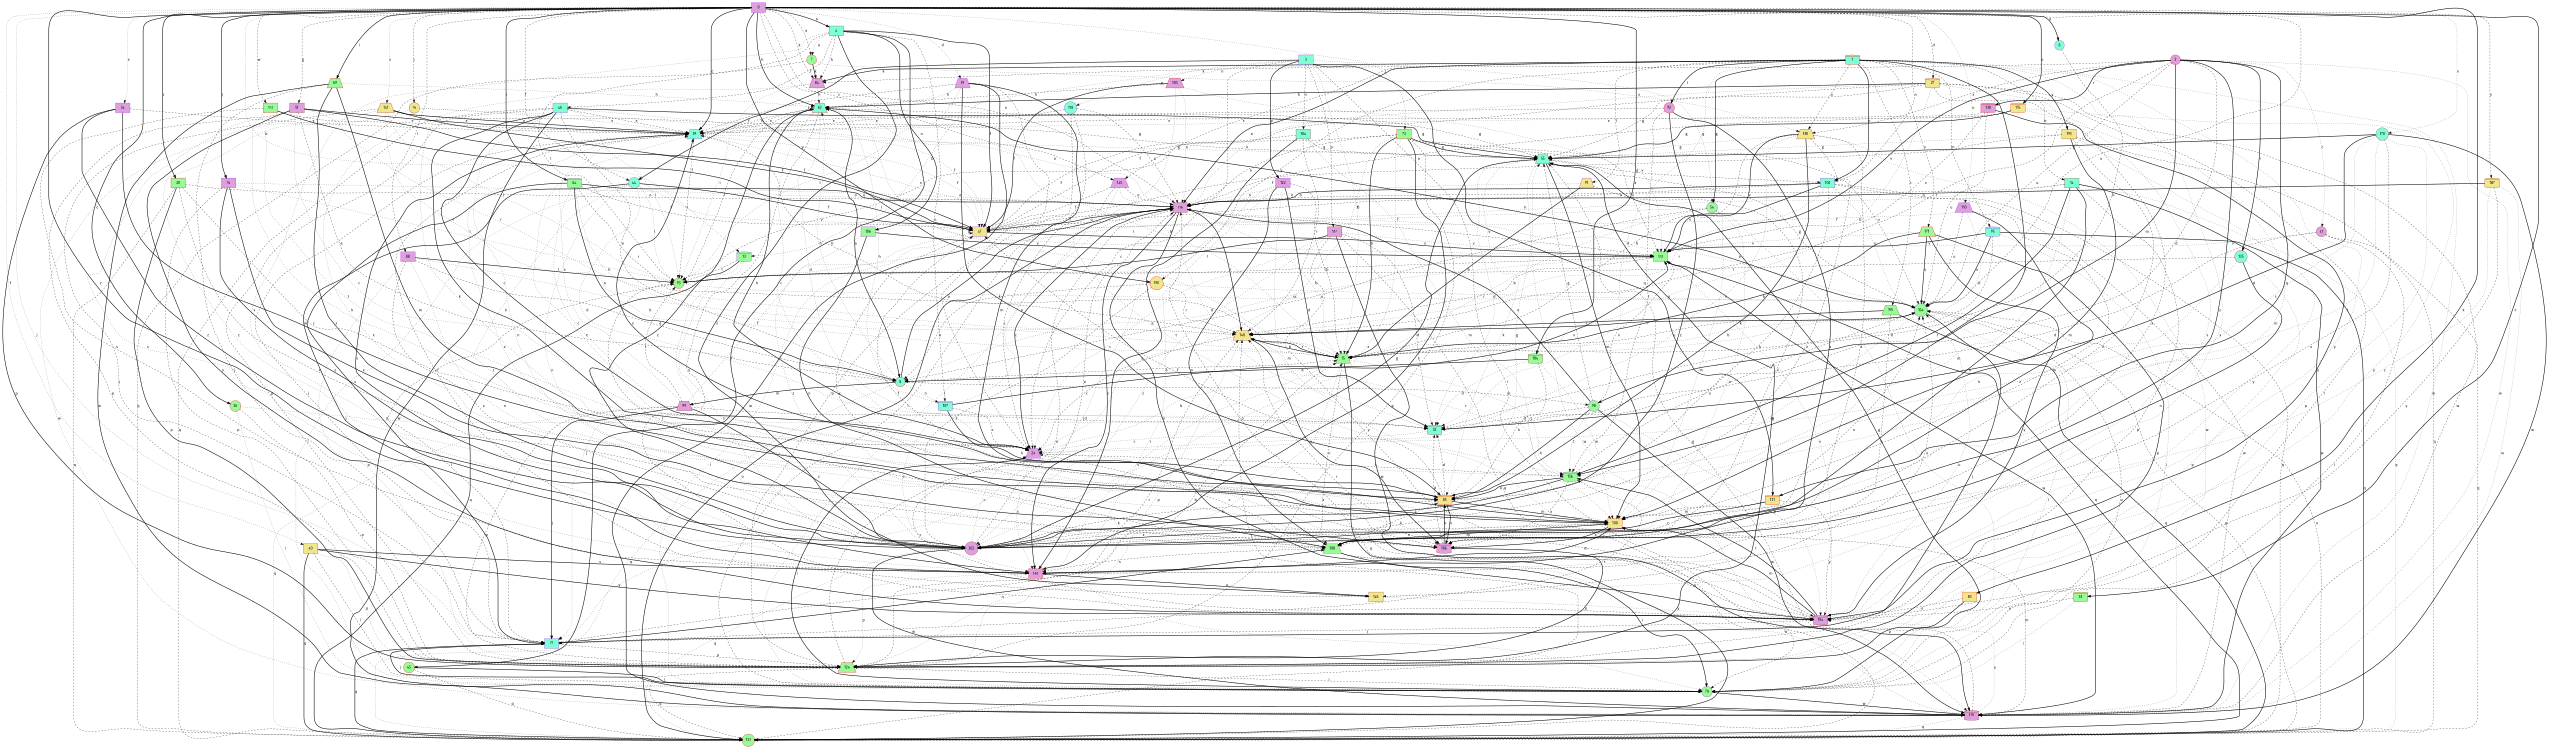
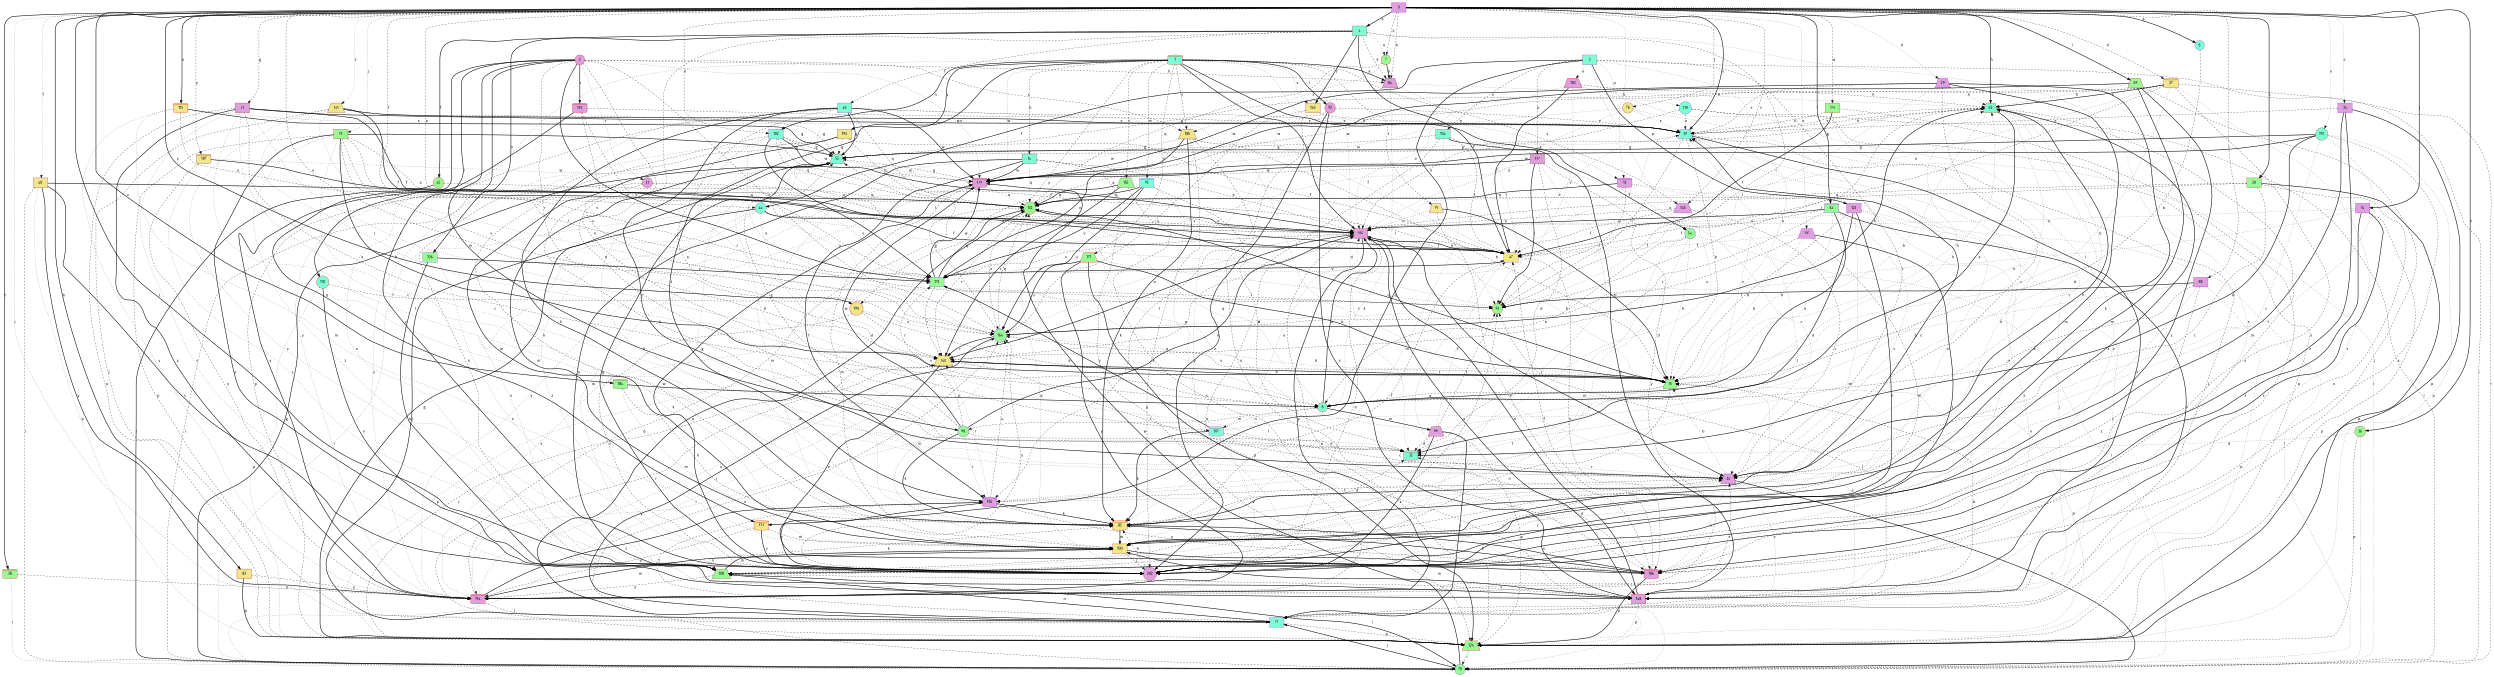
edge "55" -> "102": reversed
node "13": fillcolor palegreen -> plum
node "156": fillcolor palegreen -> plum
edge "148" -> "146": now "148" -> "116"
